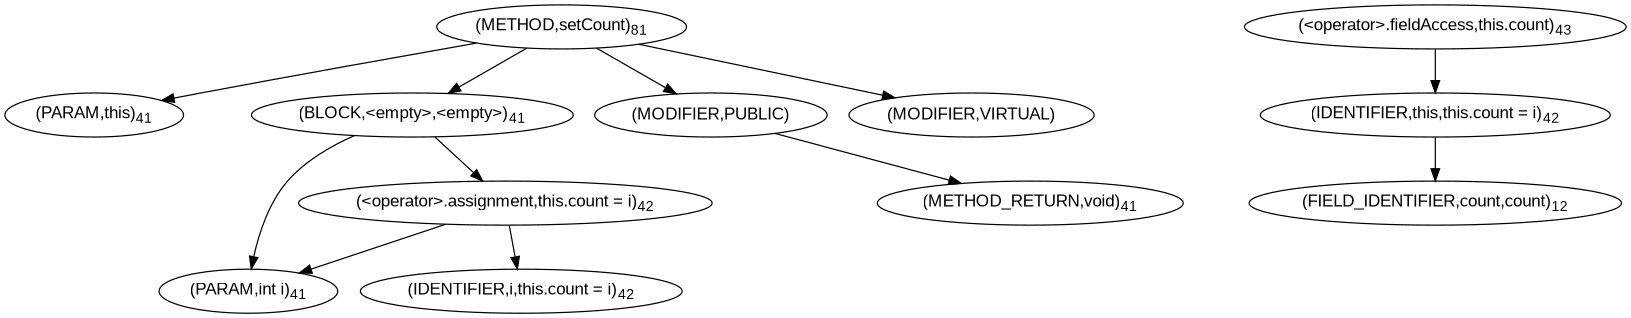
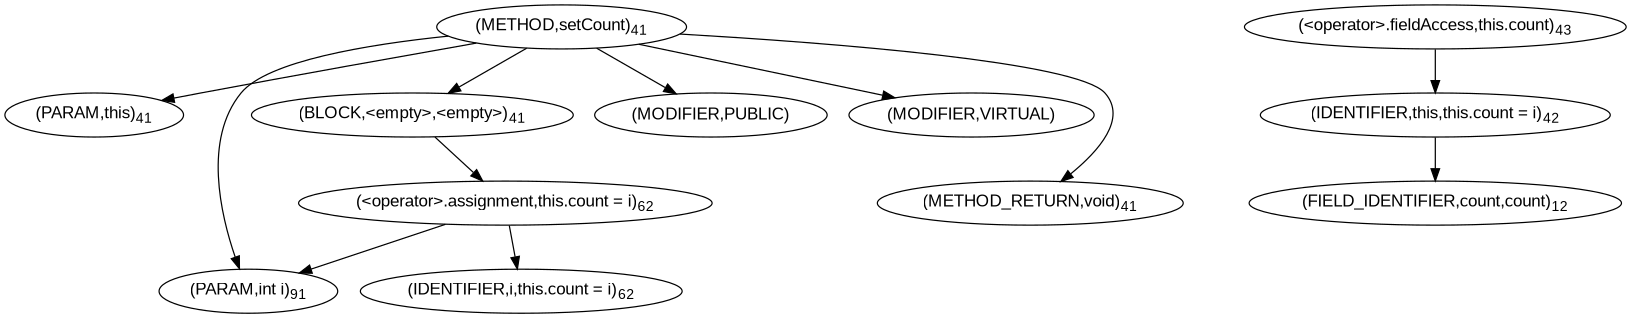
node "(METHOD,setCount)": text "81" -> "41"
edge "(MODIFIER,PUBLIC)" -> "(METHOD_RETURN,void)": now "(METHOD,setCount)" -> "(METHOD_RETURN,void)"
edge "(BLOCK,<empty>,<empty>)" -> "(PARAM,int i)": now "(METHOD,setCount)" -> "(PARAM,int i)"
node "(<operator>.assignment,this.count = i)": text "42" -> "62"
node "(PARAM,int i)": text "41" -> "91"
node "(IDENTIFIER,i,this.count = i)": text "42" -> "62"
